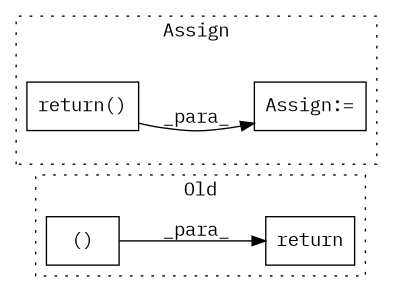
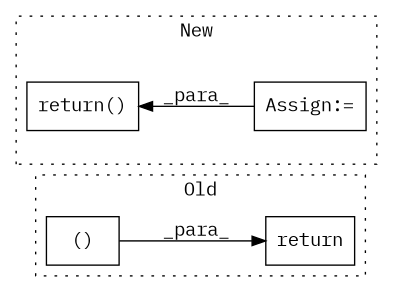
cluster "Assign": label "Assign" -> "New"
edge "return()" -> "Assign:=": reversed
